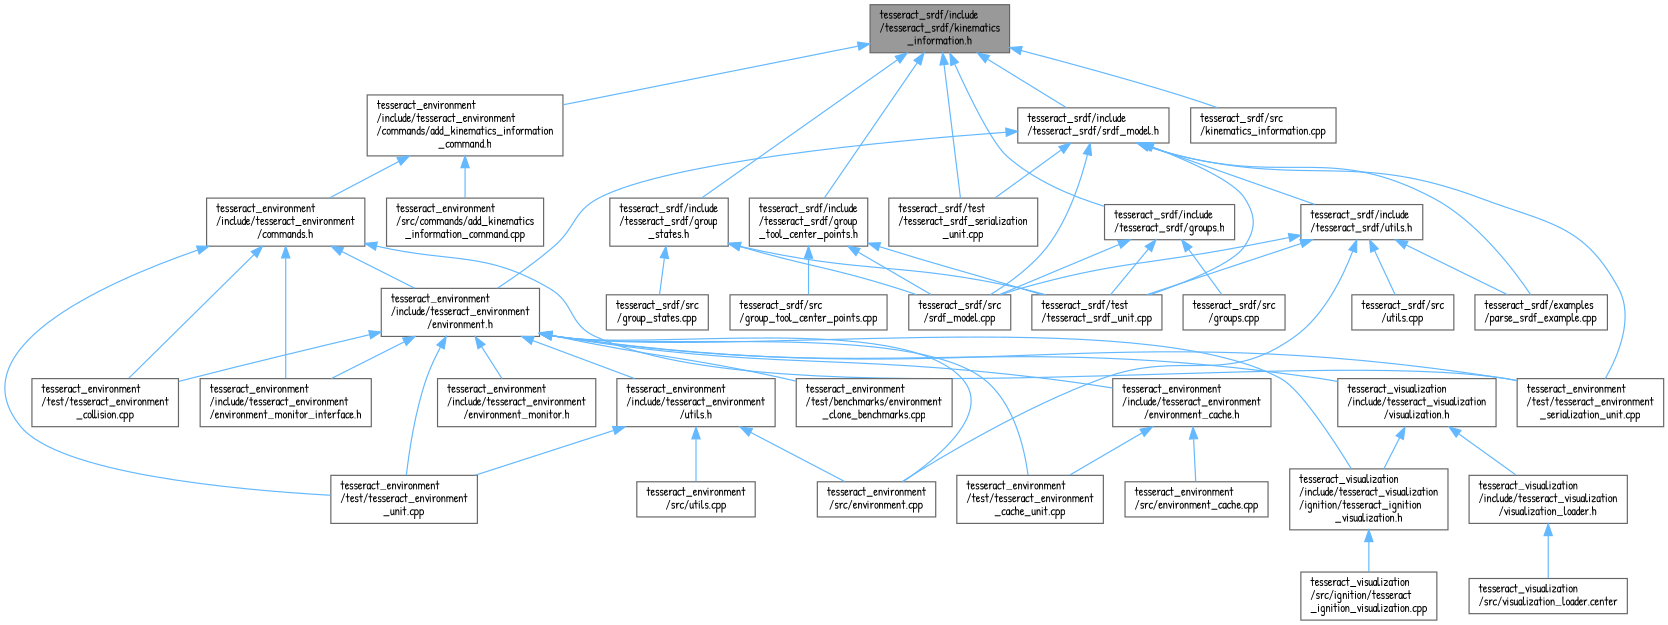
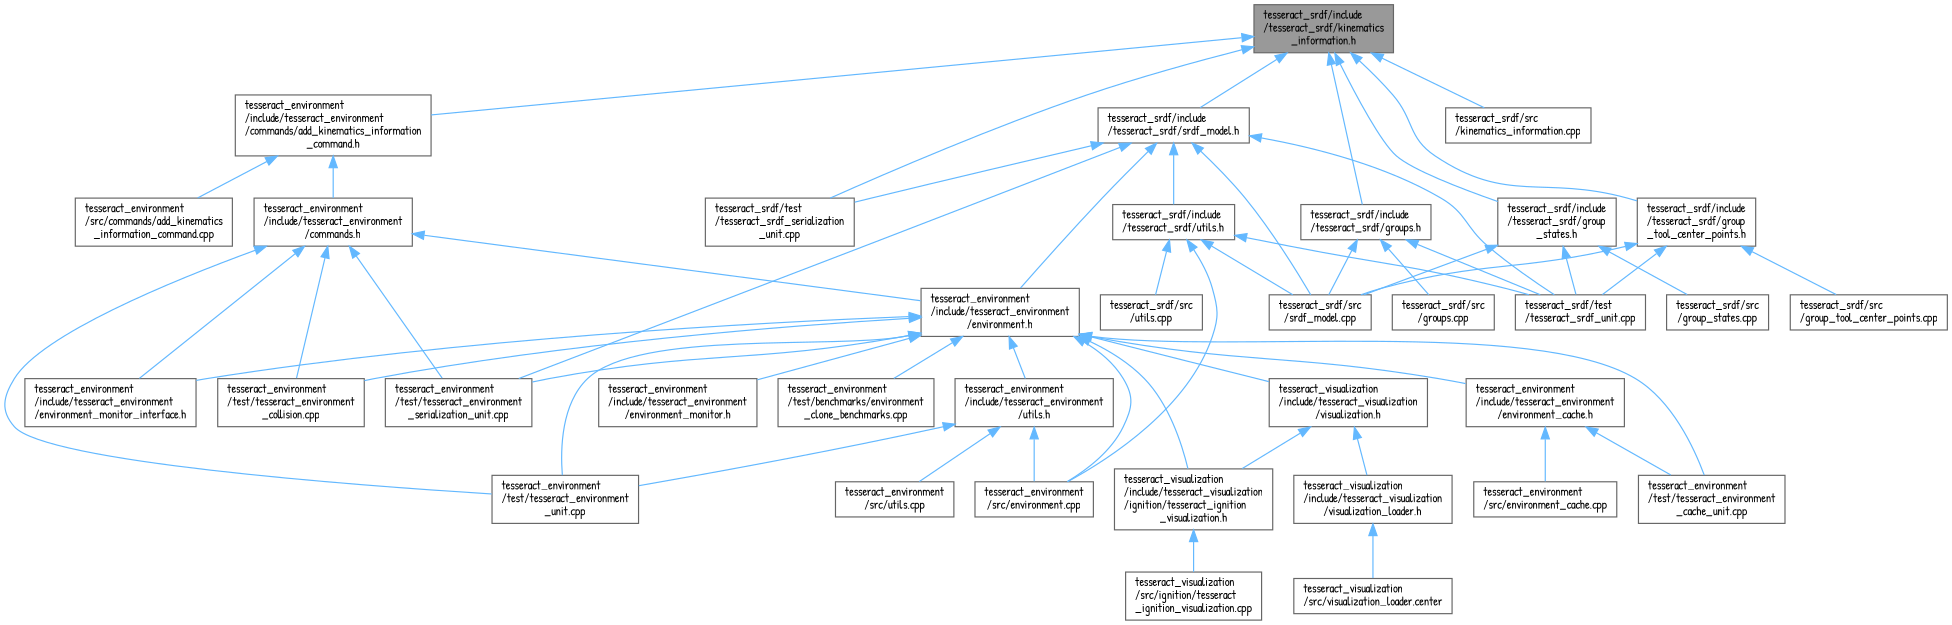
node "tesseract_srdf/examples /parse_srdf_example.cpp": removed
